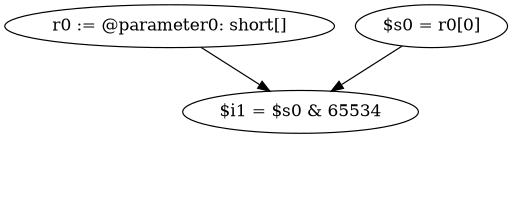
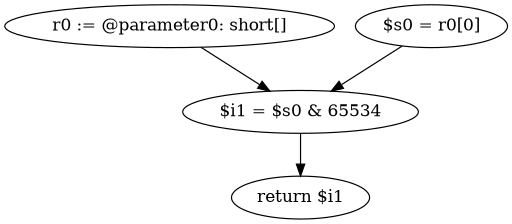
node "return $i1": added
